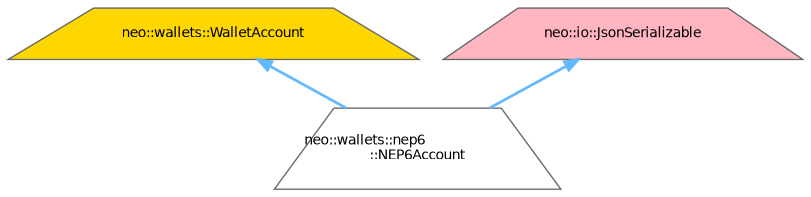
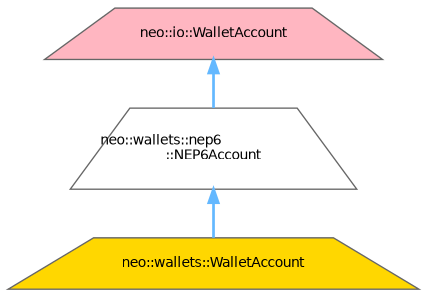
node "neo::io::JsonSerializable": label "neo::io::JsonSerializable" -> "neo::io::WalletAccount"
edge "neo::wallets::nep6 ::NEP6Account" -> "neo::wallets::WalletAccount": reversed
